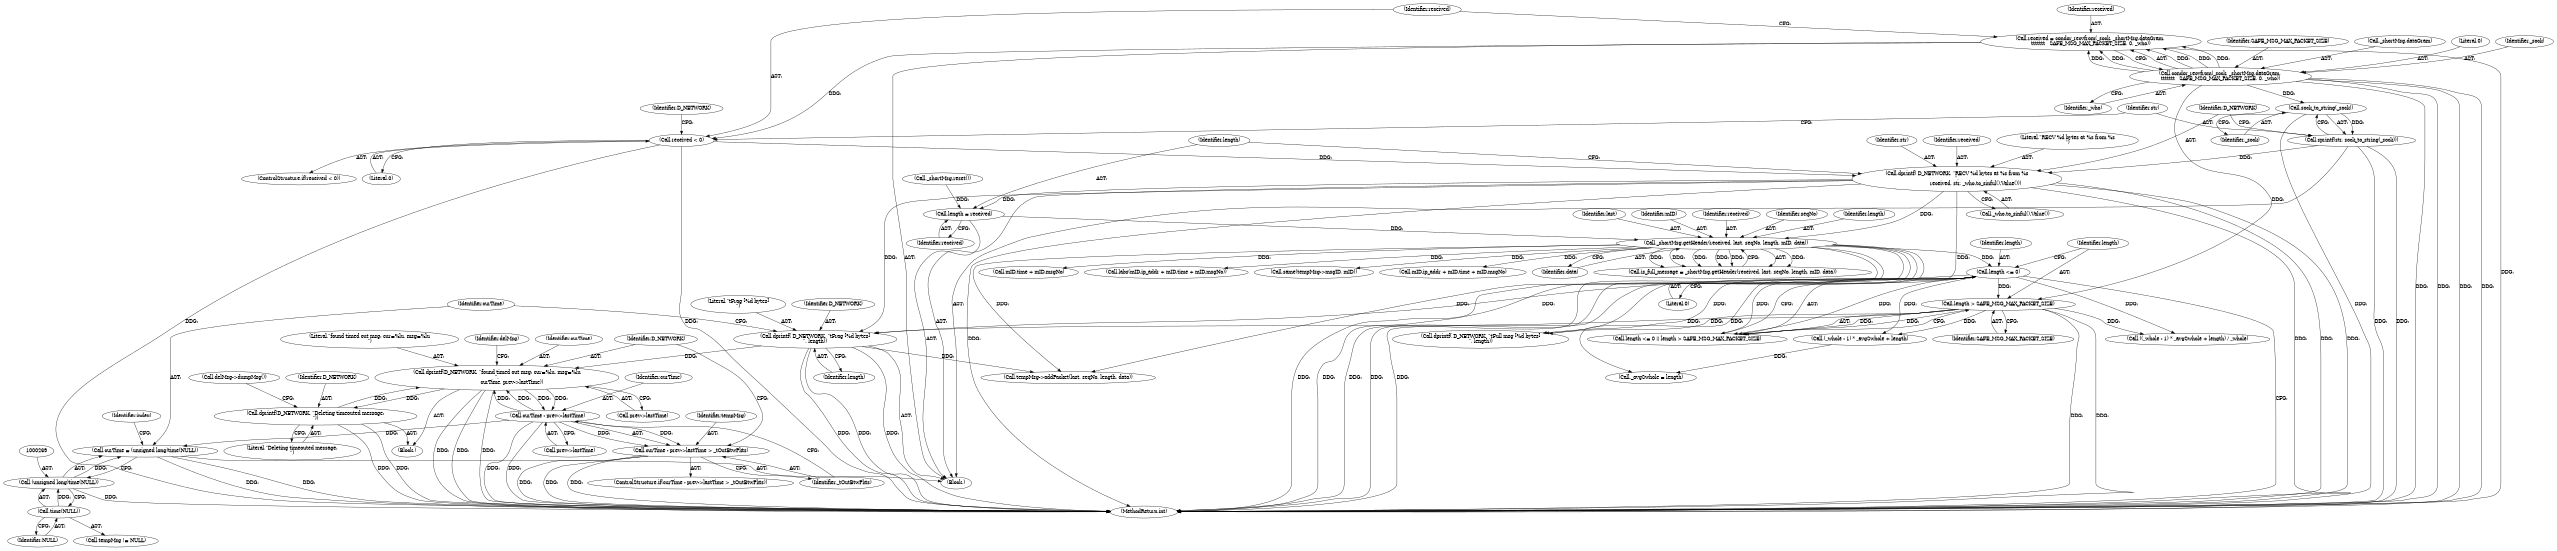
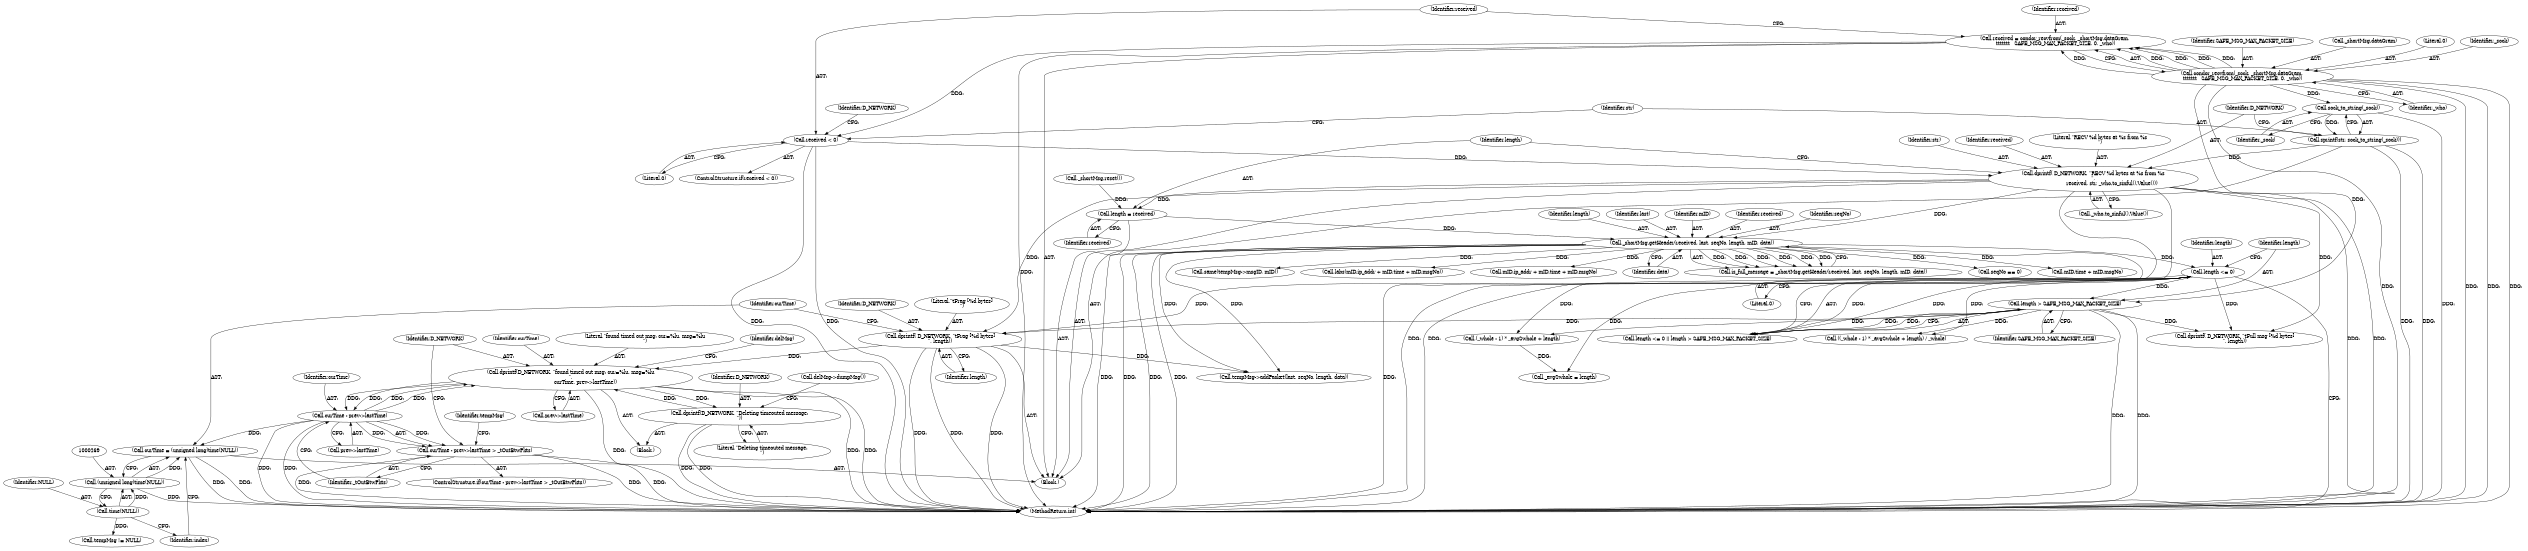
node "(Call,seqNo == 0)": added
edge "(Identifier,tempMsg)" -> "(Call,curTime - prev->lastTime > _tOutBtwPkts)": label "AST: " -> "CFG: "
edge "(Call,time(NULL))" -> "(Identifier,NULL)": now "(Call,time(NULL))" -> "(Identifier,index)"
edge "(Call,time(NULL))" -> "(Call,tempMsg != NULL)": label "AST: " -> "DDG: "
